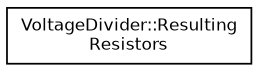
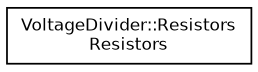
node "VoltageDivider::Resulting Resistors": label "VoltageDivider::Resulting Resistors" -> "VoltageDivider::Resistors Resistors"
